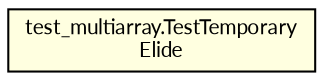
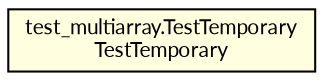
node "test_multiarray.TestTemporary Elide": label "test_multiarray.TestTemporary Elide" -> "test_multiarray.TestTemporary TestTemporary"
